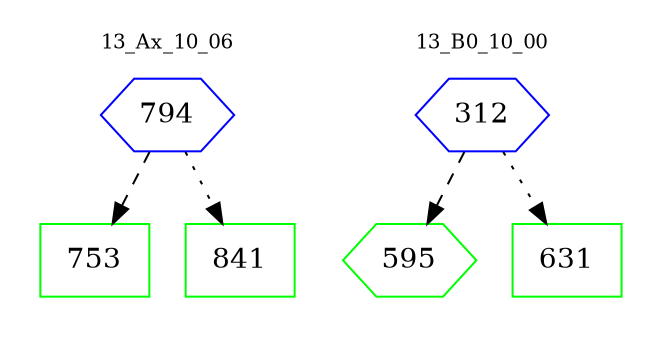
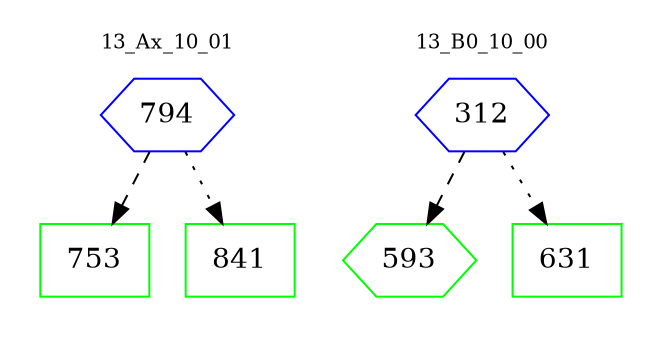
cluster "13_Ax_10_06": label "13_Ax_10_06" -> "13_Ax_10_01"
node "595": label "595" -> "593"
